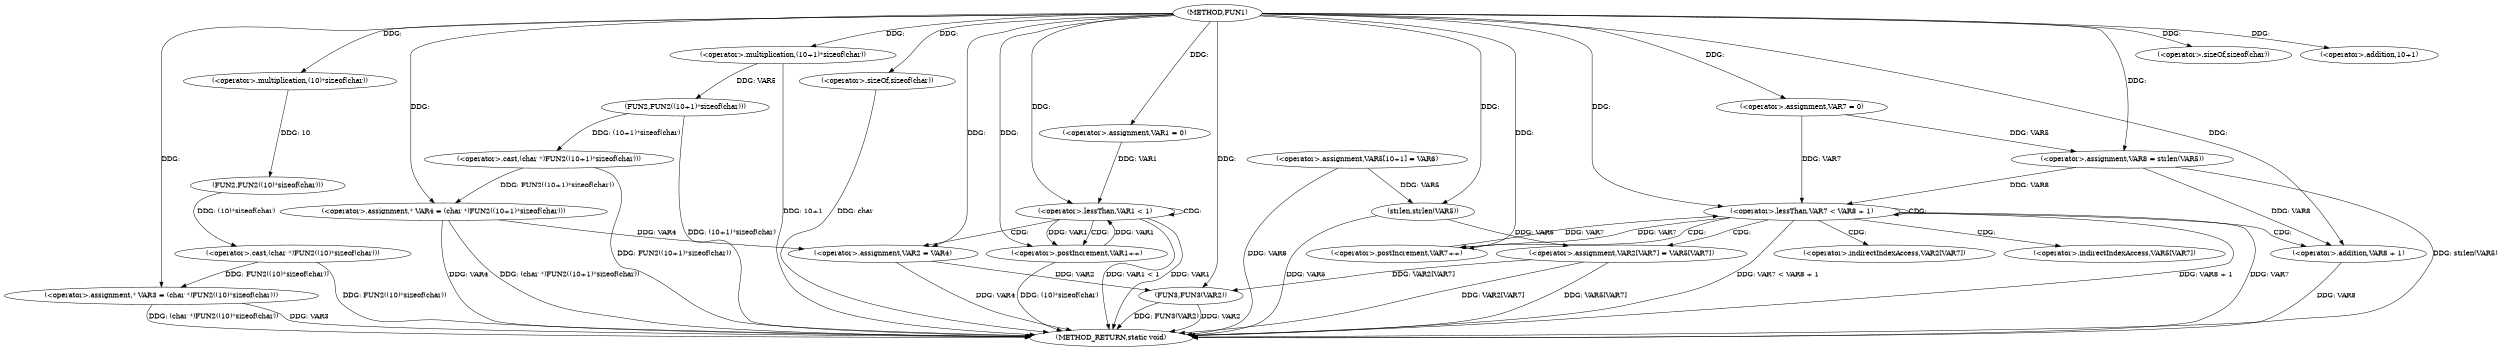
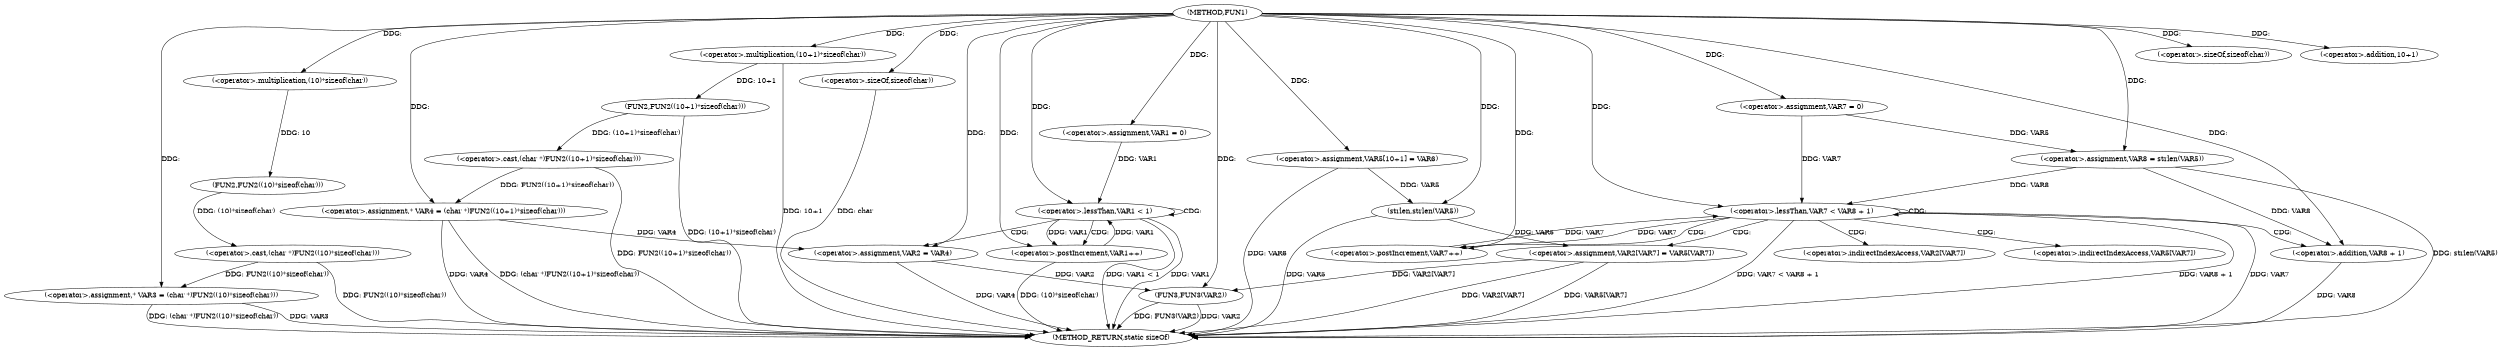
edge "(<operator>.multiplication,(10+1)*sizeof(char))" -> "(FUN2,FUN2((10+1)*sizeof(char)))": label "DDG: VAR5" -> "DDG: 10+1"
edge "(METHOD,FUN1)" -> "(<operator>.assignment,VAR5[10+1] = VAR6)": added, label "DDG:"
node "(METHOD_RETURN,static void)": label "(METHOD_RETURN,static void)" -> "(METHOD_RETURN,static sizeOf)"
